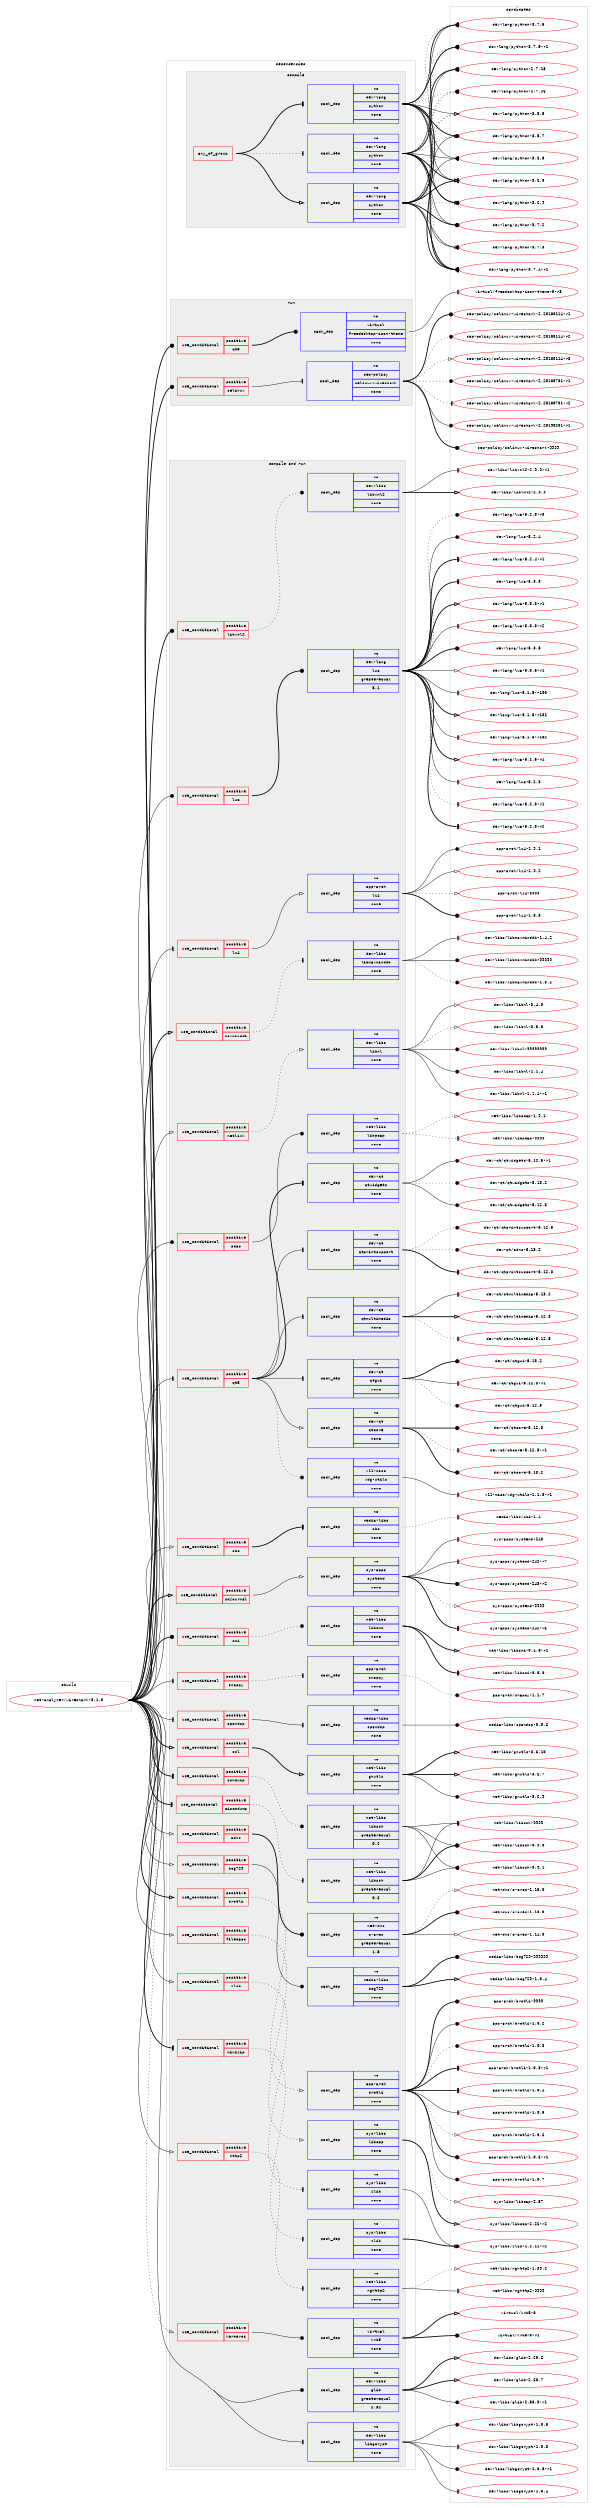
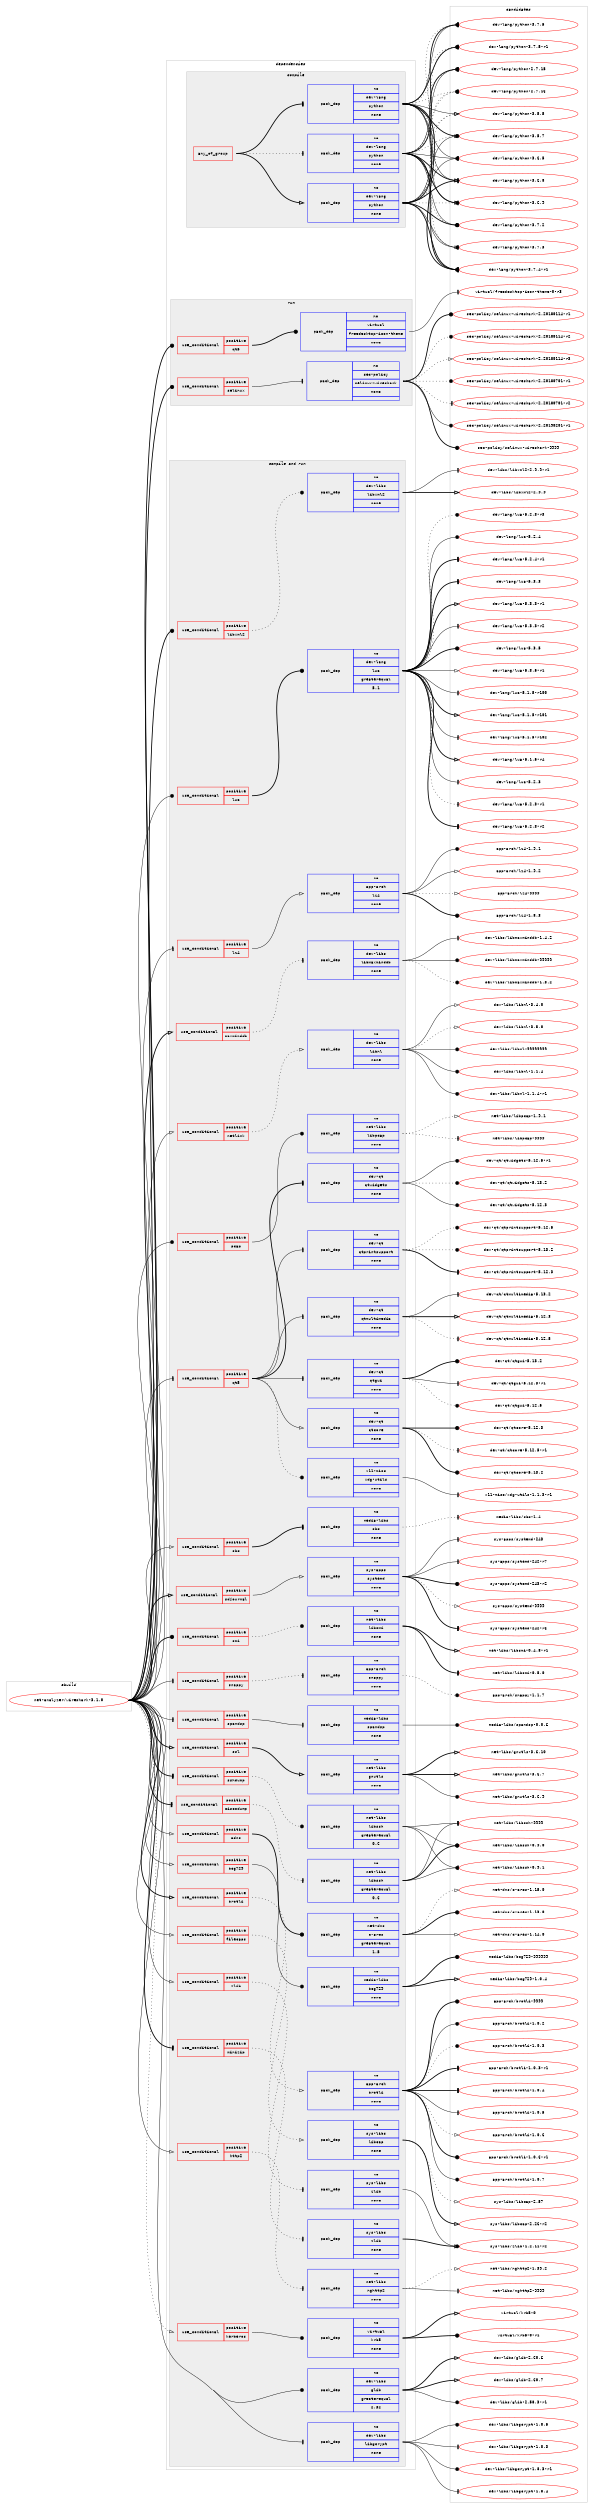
node "dev-qt/adns-5.13.2": label "dev-qt/adns-5.13.2" -> "dev-qt/qtprintsupport-5.13.2"
